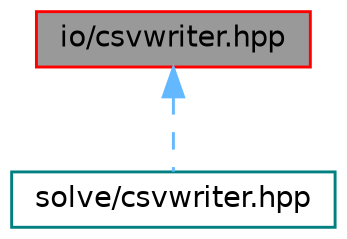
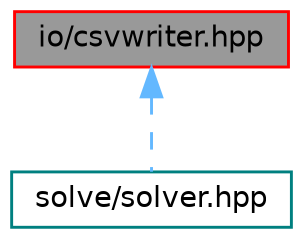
node "solve/csvwriter.hpp": label "solve/csvwriter.hpp" -> "solve/solver.hpp"
